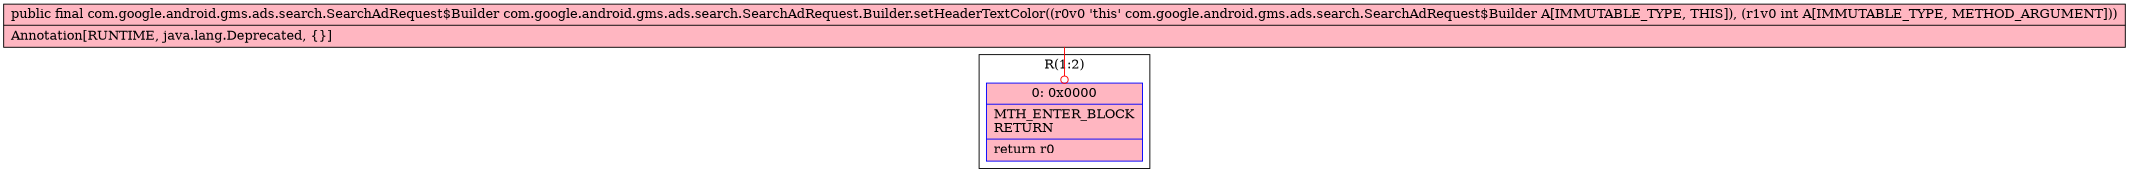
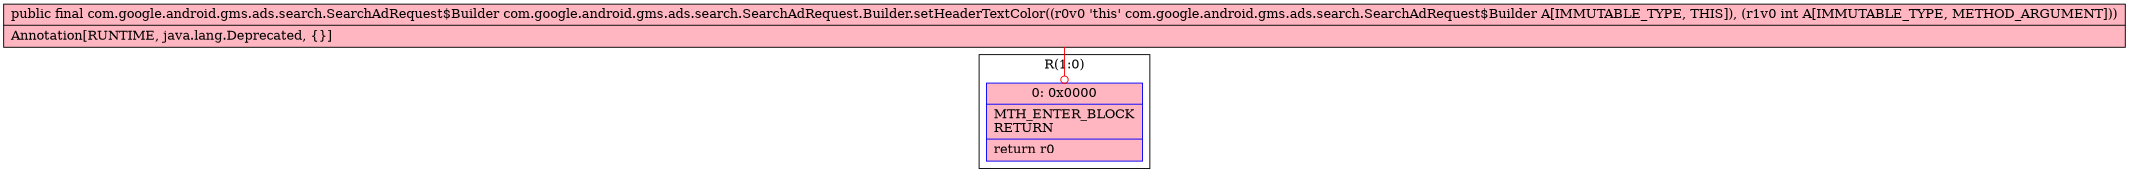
cluster "R(1:2)": label "R(1:2)" -> "R(1:0)"
